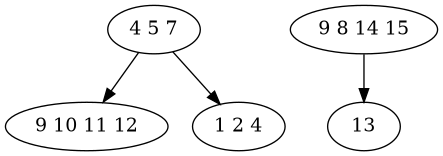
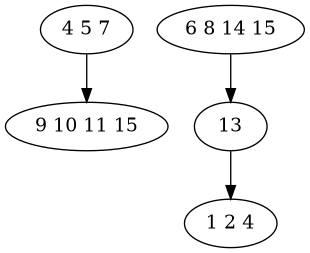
node "9 8 14 15": label "9 8 14 15" -> "6 8 14 15"
edge "4 5 7" -> "1 2 4": now "13" -> "1 2 4"
node "9 10 11 12": label "9 10 11 12" -> "9 10 11 15"
